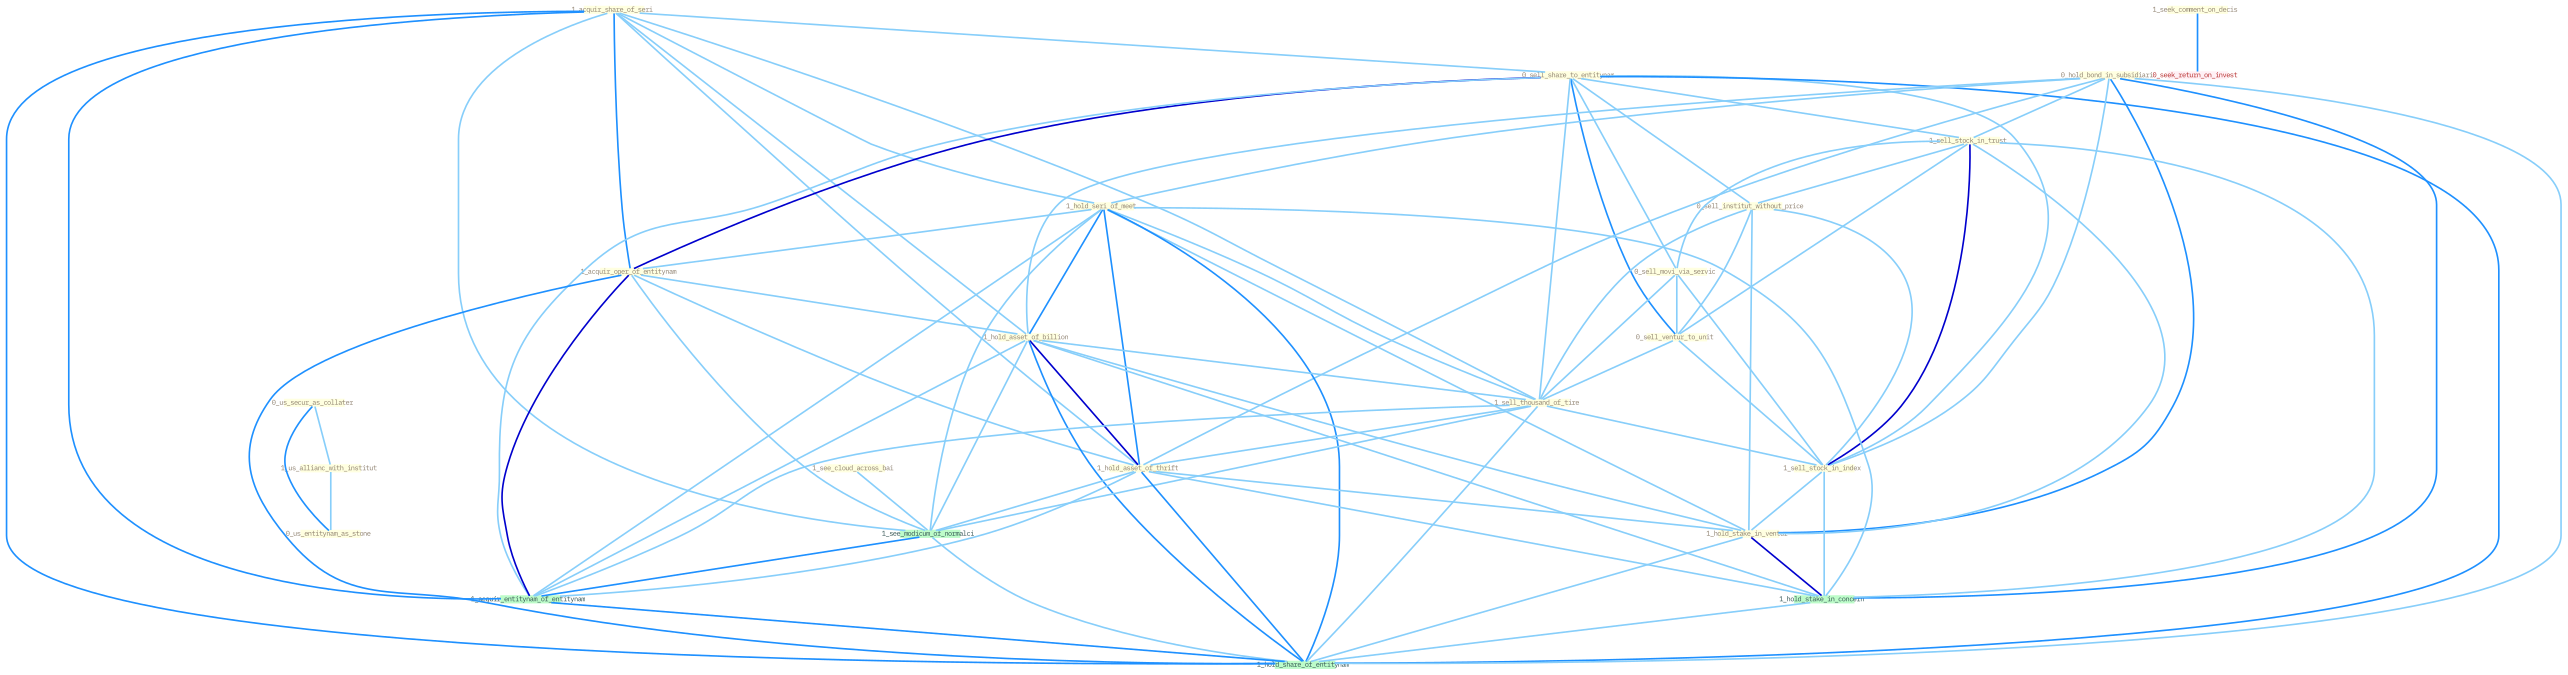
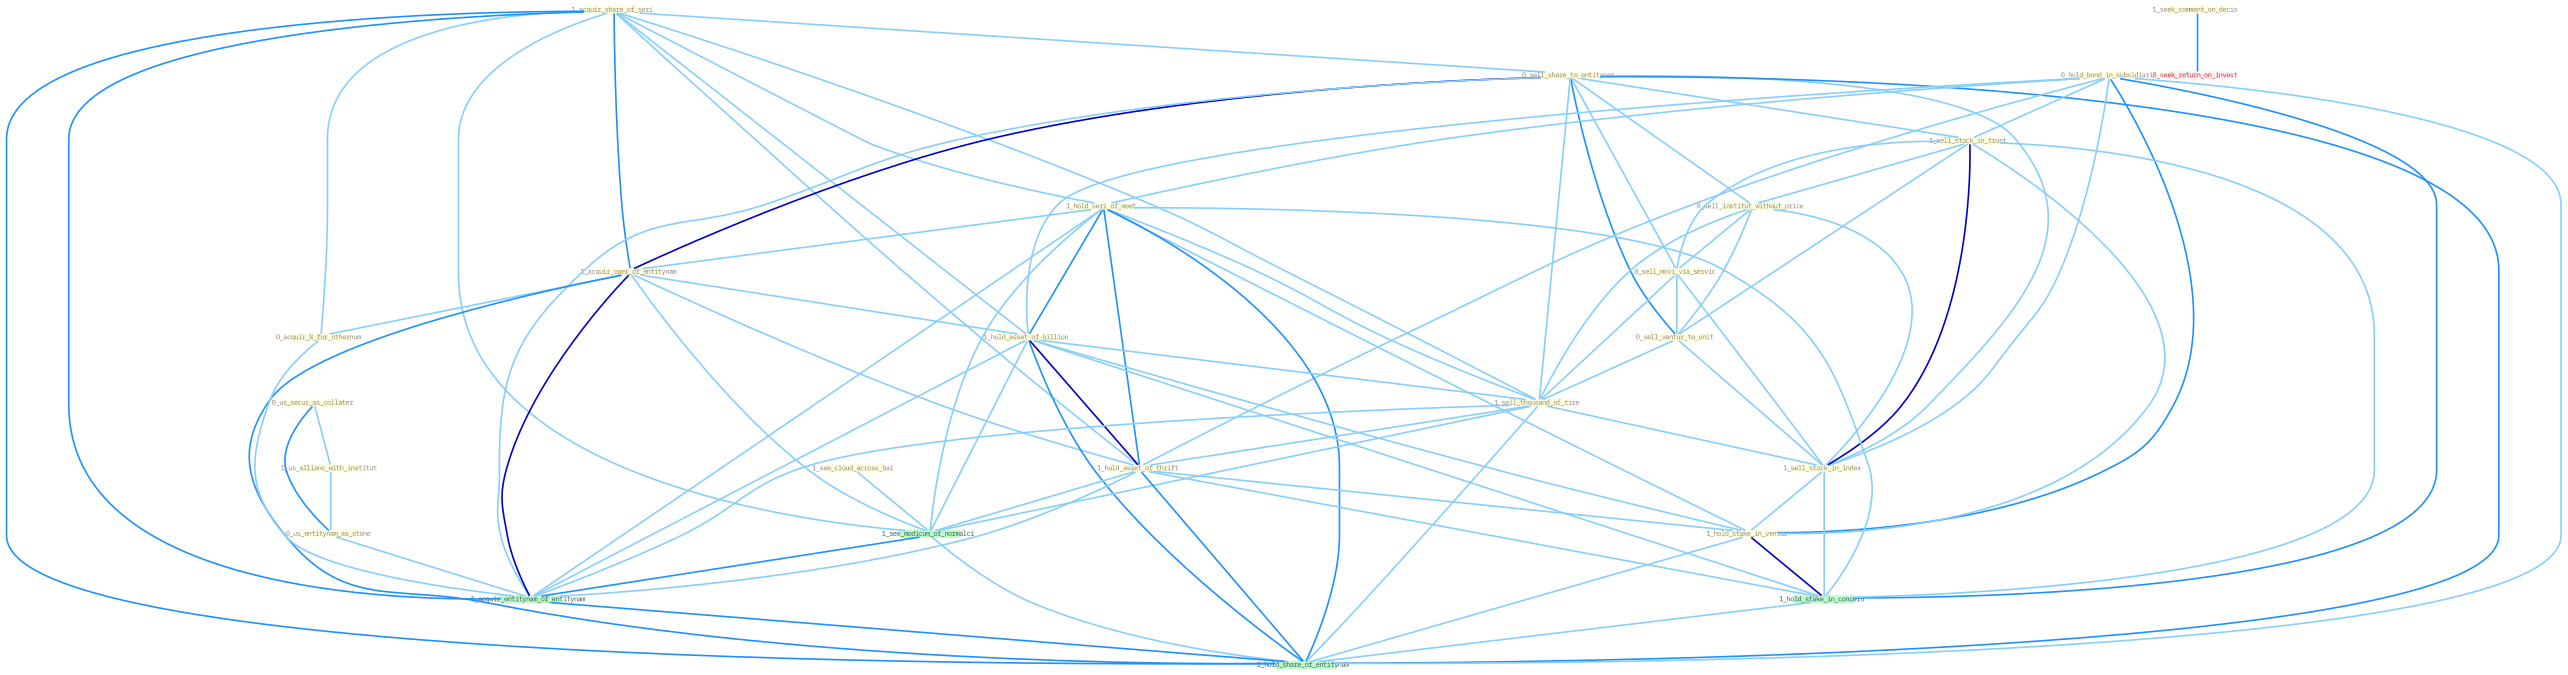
node "0_acquir_%_for_othernum": added
edge "0_sell_institut_without_price" -- "1_hold_stake_in_ventur": now "0_sell_institut_without_price" -- "0_sell_movi_via_servic"
edge "0_us_entitynam_as_stone" -- "1_acquir_entitynam_of_entitynam": added
